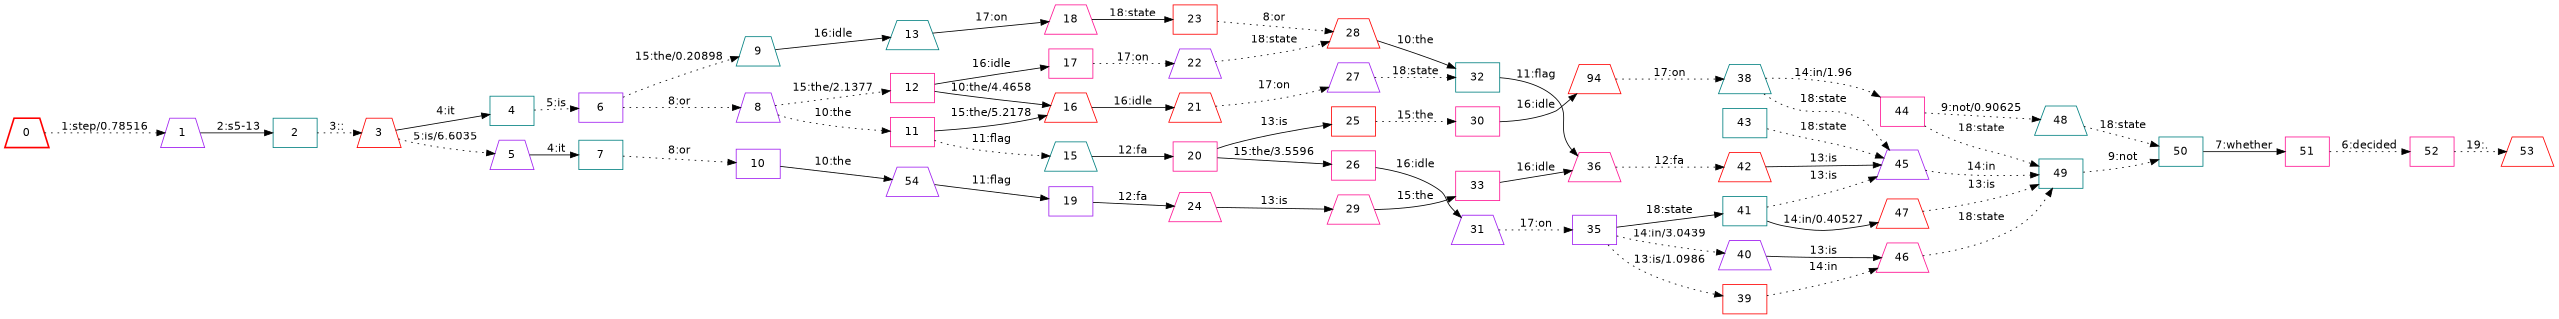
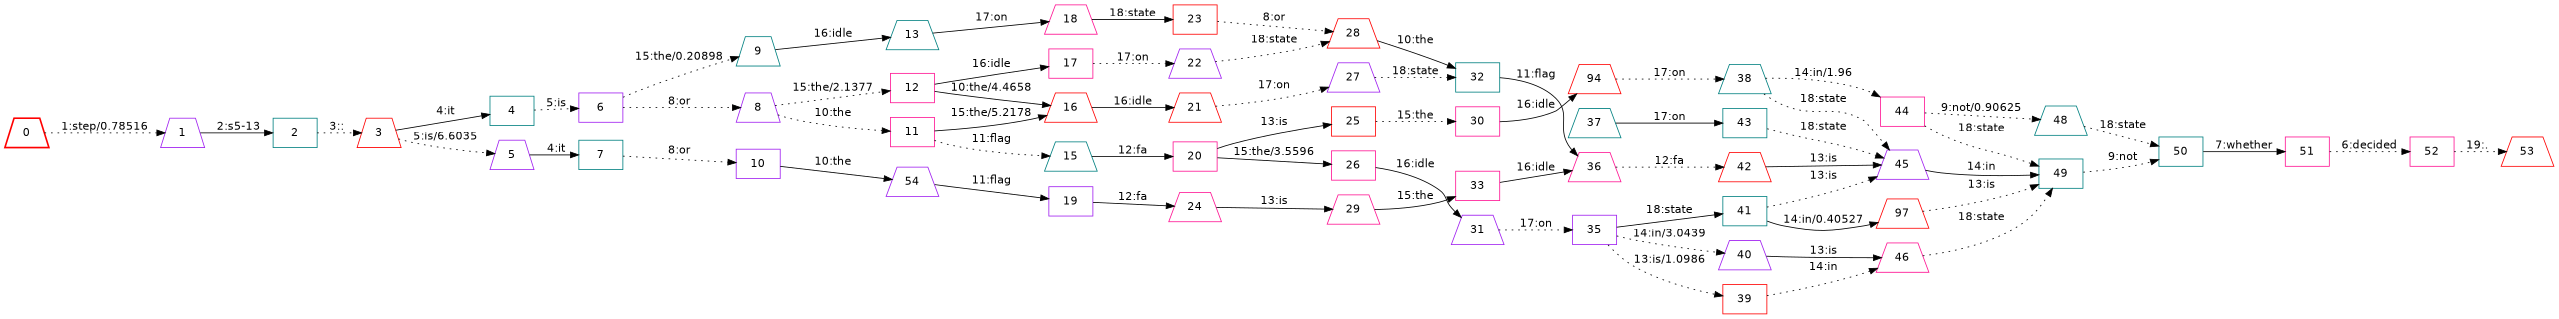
node "37": added
edge "45" -> "49": style dotted -> solid
node "47": label "47" -> "97"
